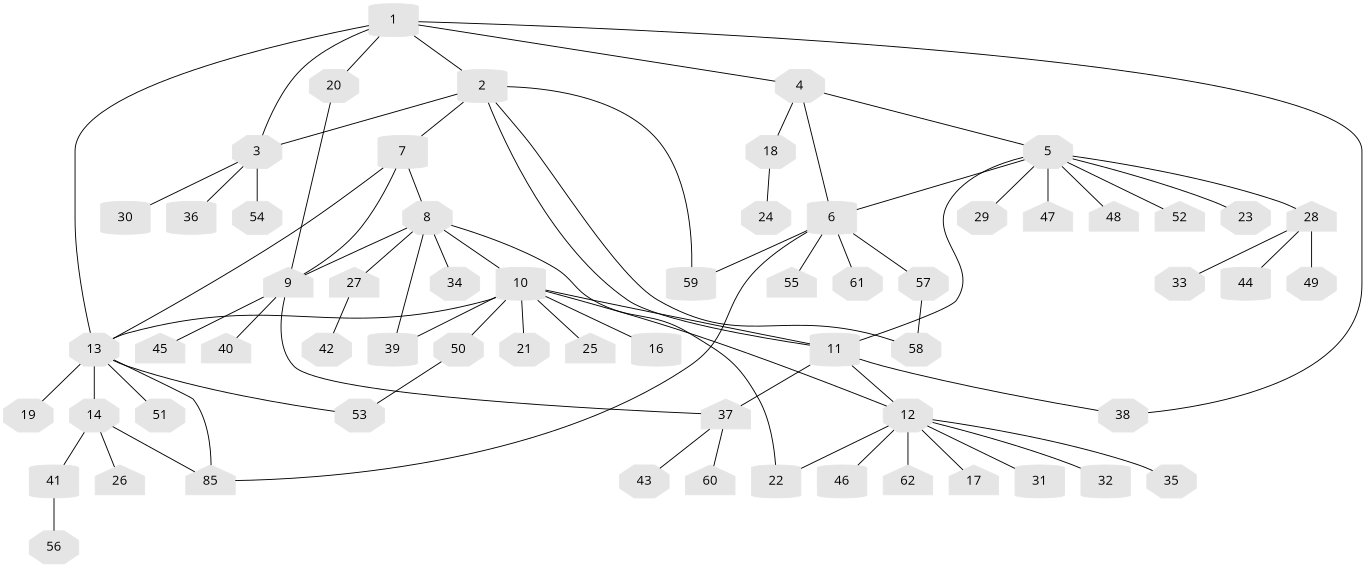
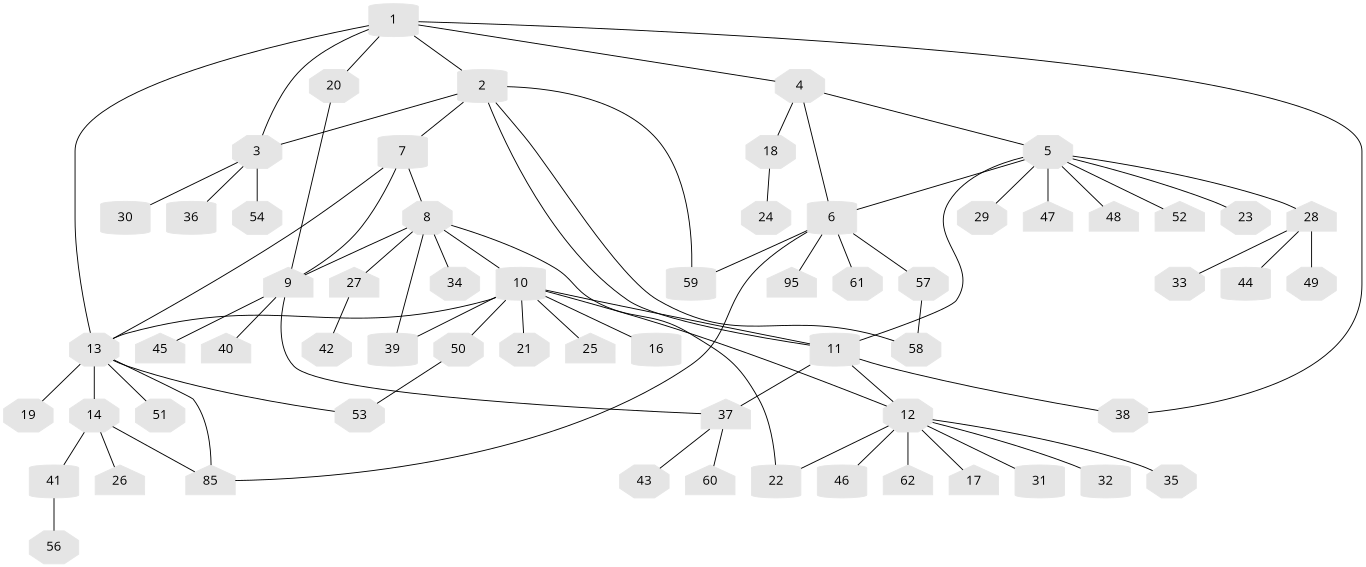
node "55": label "55" -> "95"
